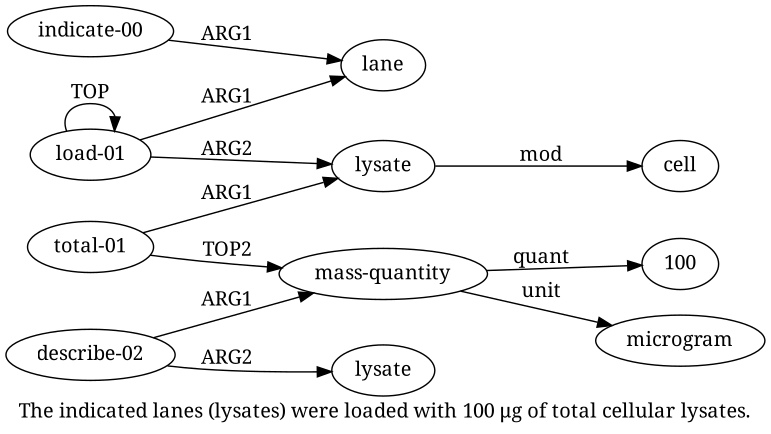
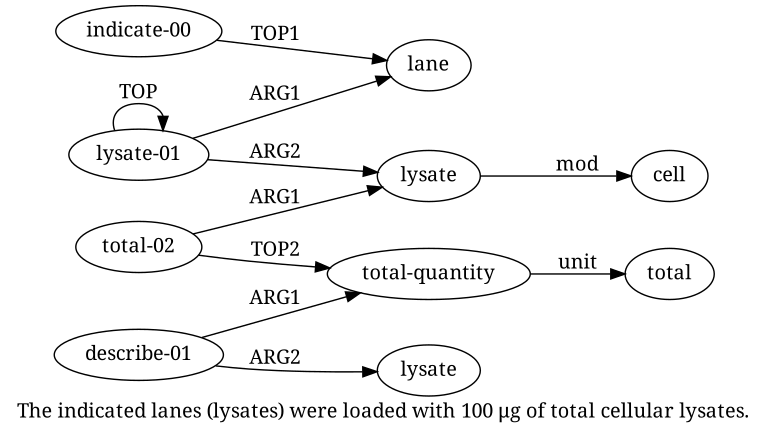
edge "indicate-00" -> "lane": label "ARG1" -> "TOP1"
node "load-01": label "load-01" -> "lysate-01"
node "total-01": label "total-01" -> "total-02"
node "100": removed
node "mass-quantity": label "mass-quantity" -> "total-quantity"
node "microgram": label "microgram" -> "total"
node "describe-02": label "describe-02" -> "describe-01"
